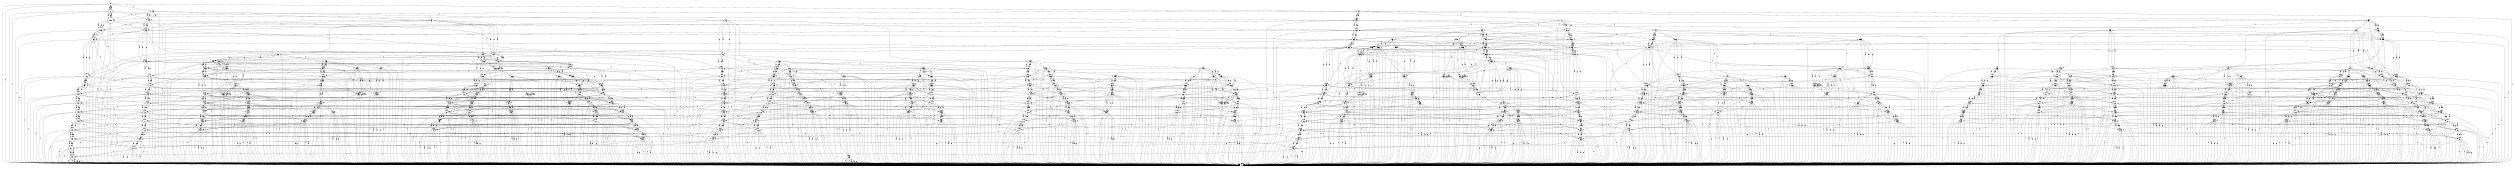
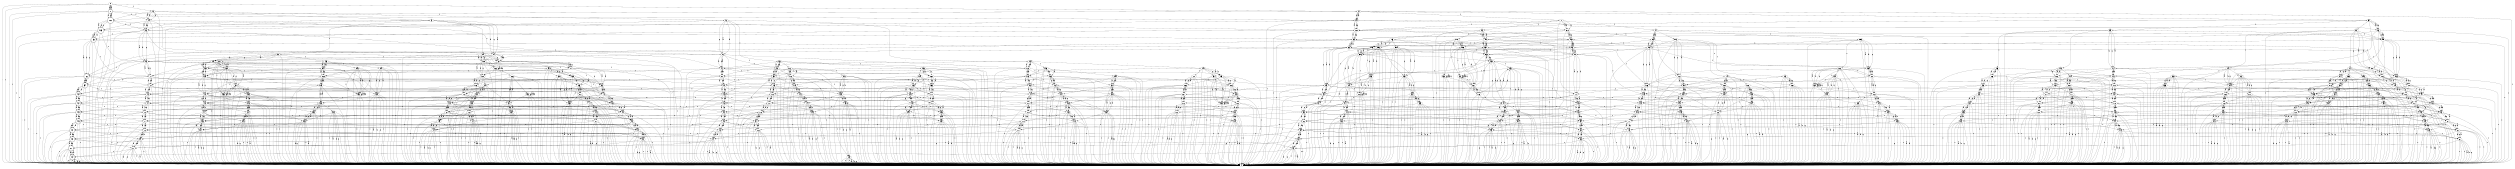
edge "s93" -> "s240": now "s93" -> "s4"
